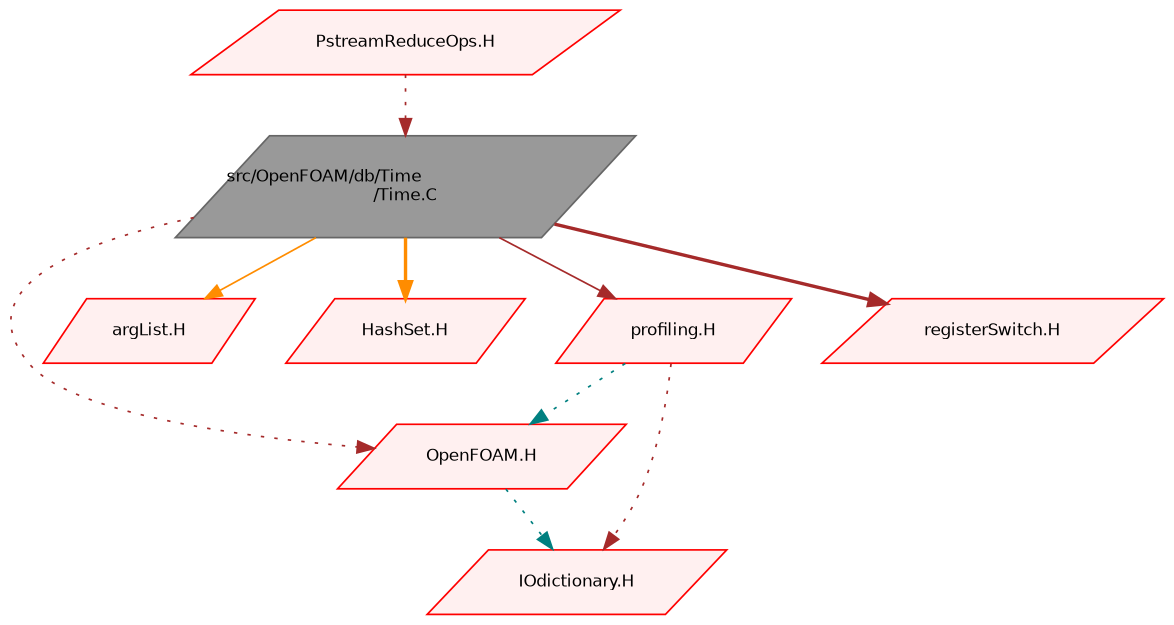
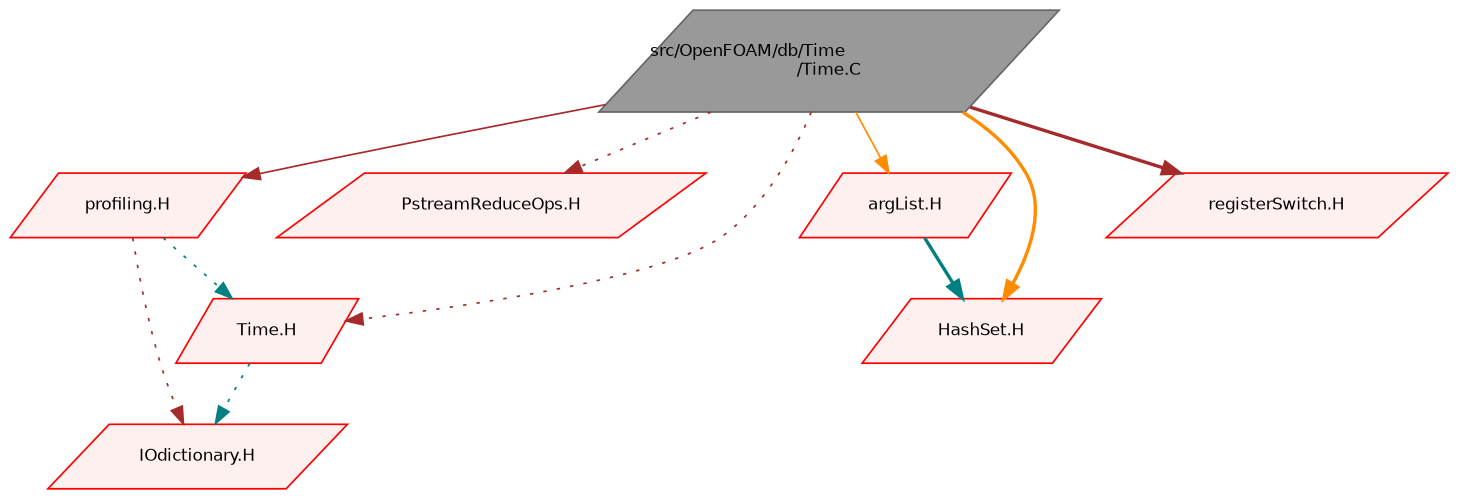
edge "PstreamReduceOps.H" -> "src/OpenFOAM/db/Time /Time.C": reversed
edge "argList.H" -> "HashSet.H": added
node "OpenFOAM.H": label "OpenFOAM.H" -> "Time.H"
